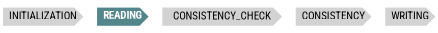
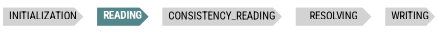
node "CONSISTENCY_CHECK": label "CONSISTENCY_CHECK" -> "CONSISTENCY_READING"
node "CONSISTENCY": label "CONSISTENCY" -> "RESOLVING"
